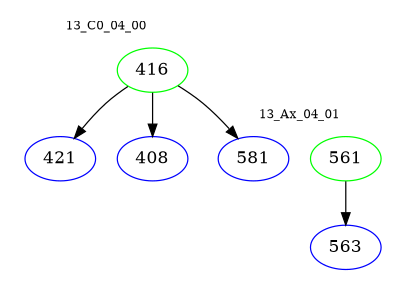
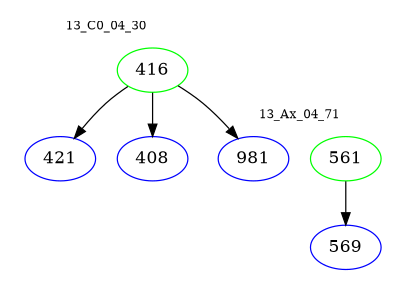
cluster "13_C0_04_00": label "13_C0_04_00" -> "13_C0_04_30"
cluster "13_Ax_04_01": label "13_Ax_04_01" -> "13_Ax_04_71"
node "581": label "581" -> "981"
node "563": label "563" -> "569"
